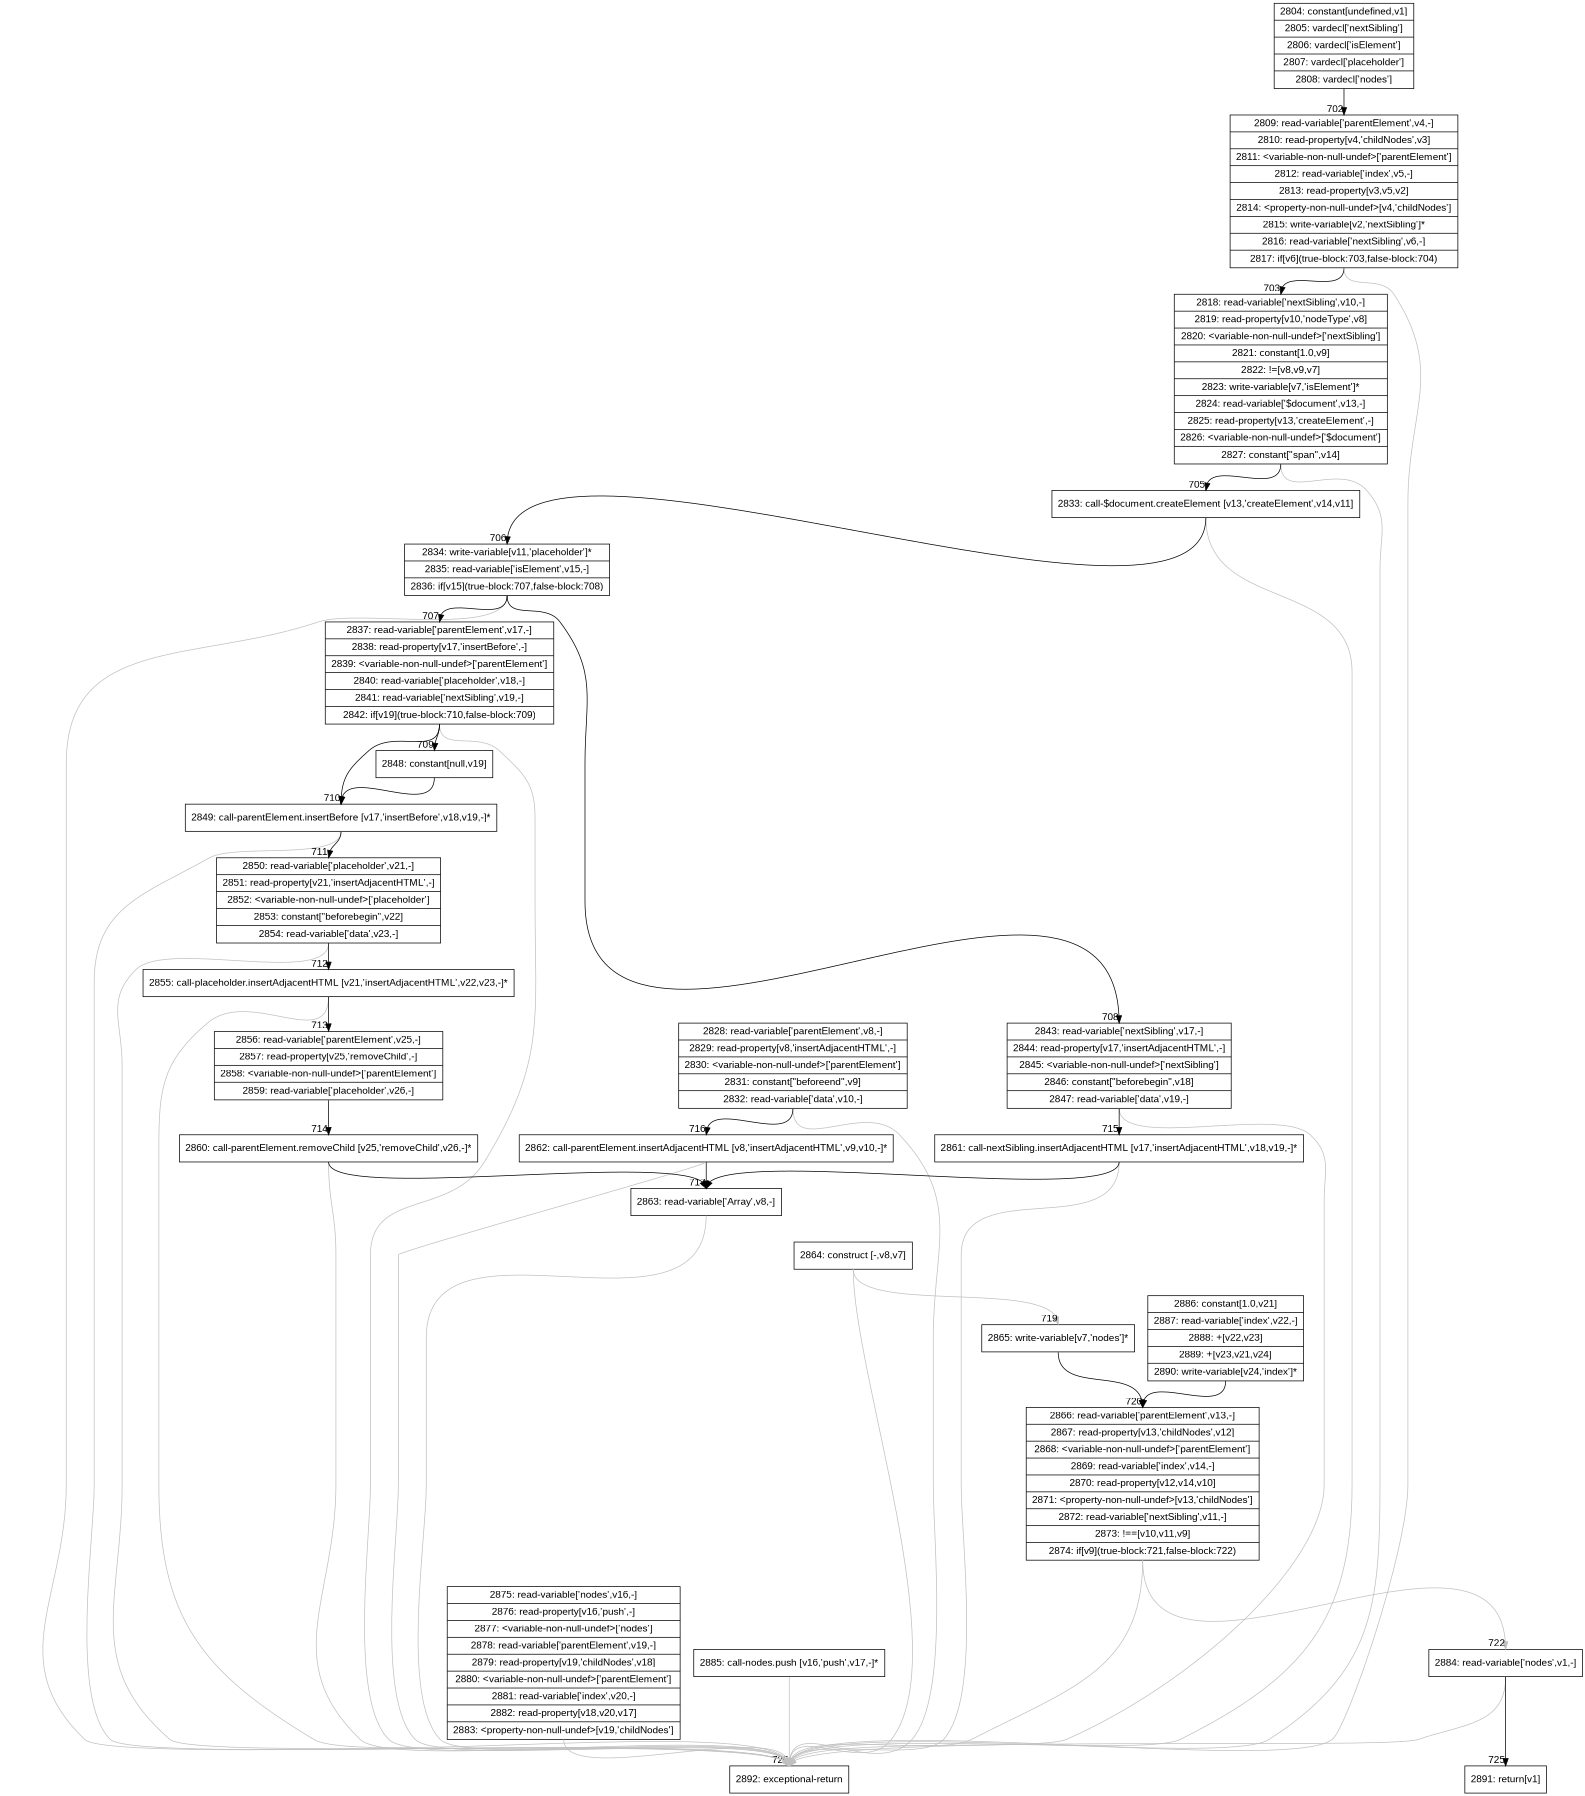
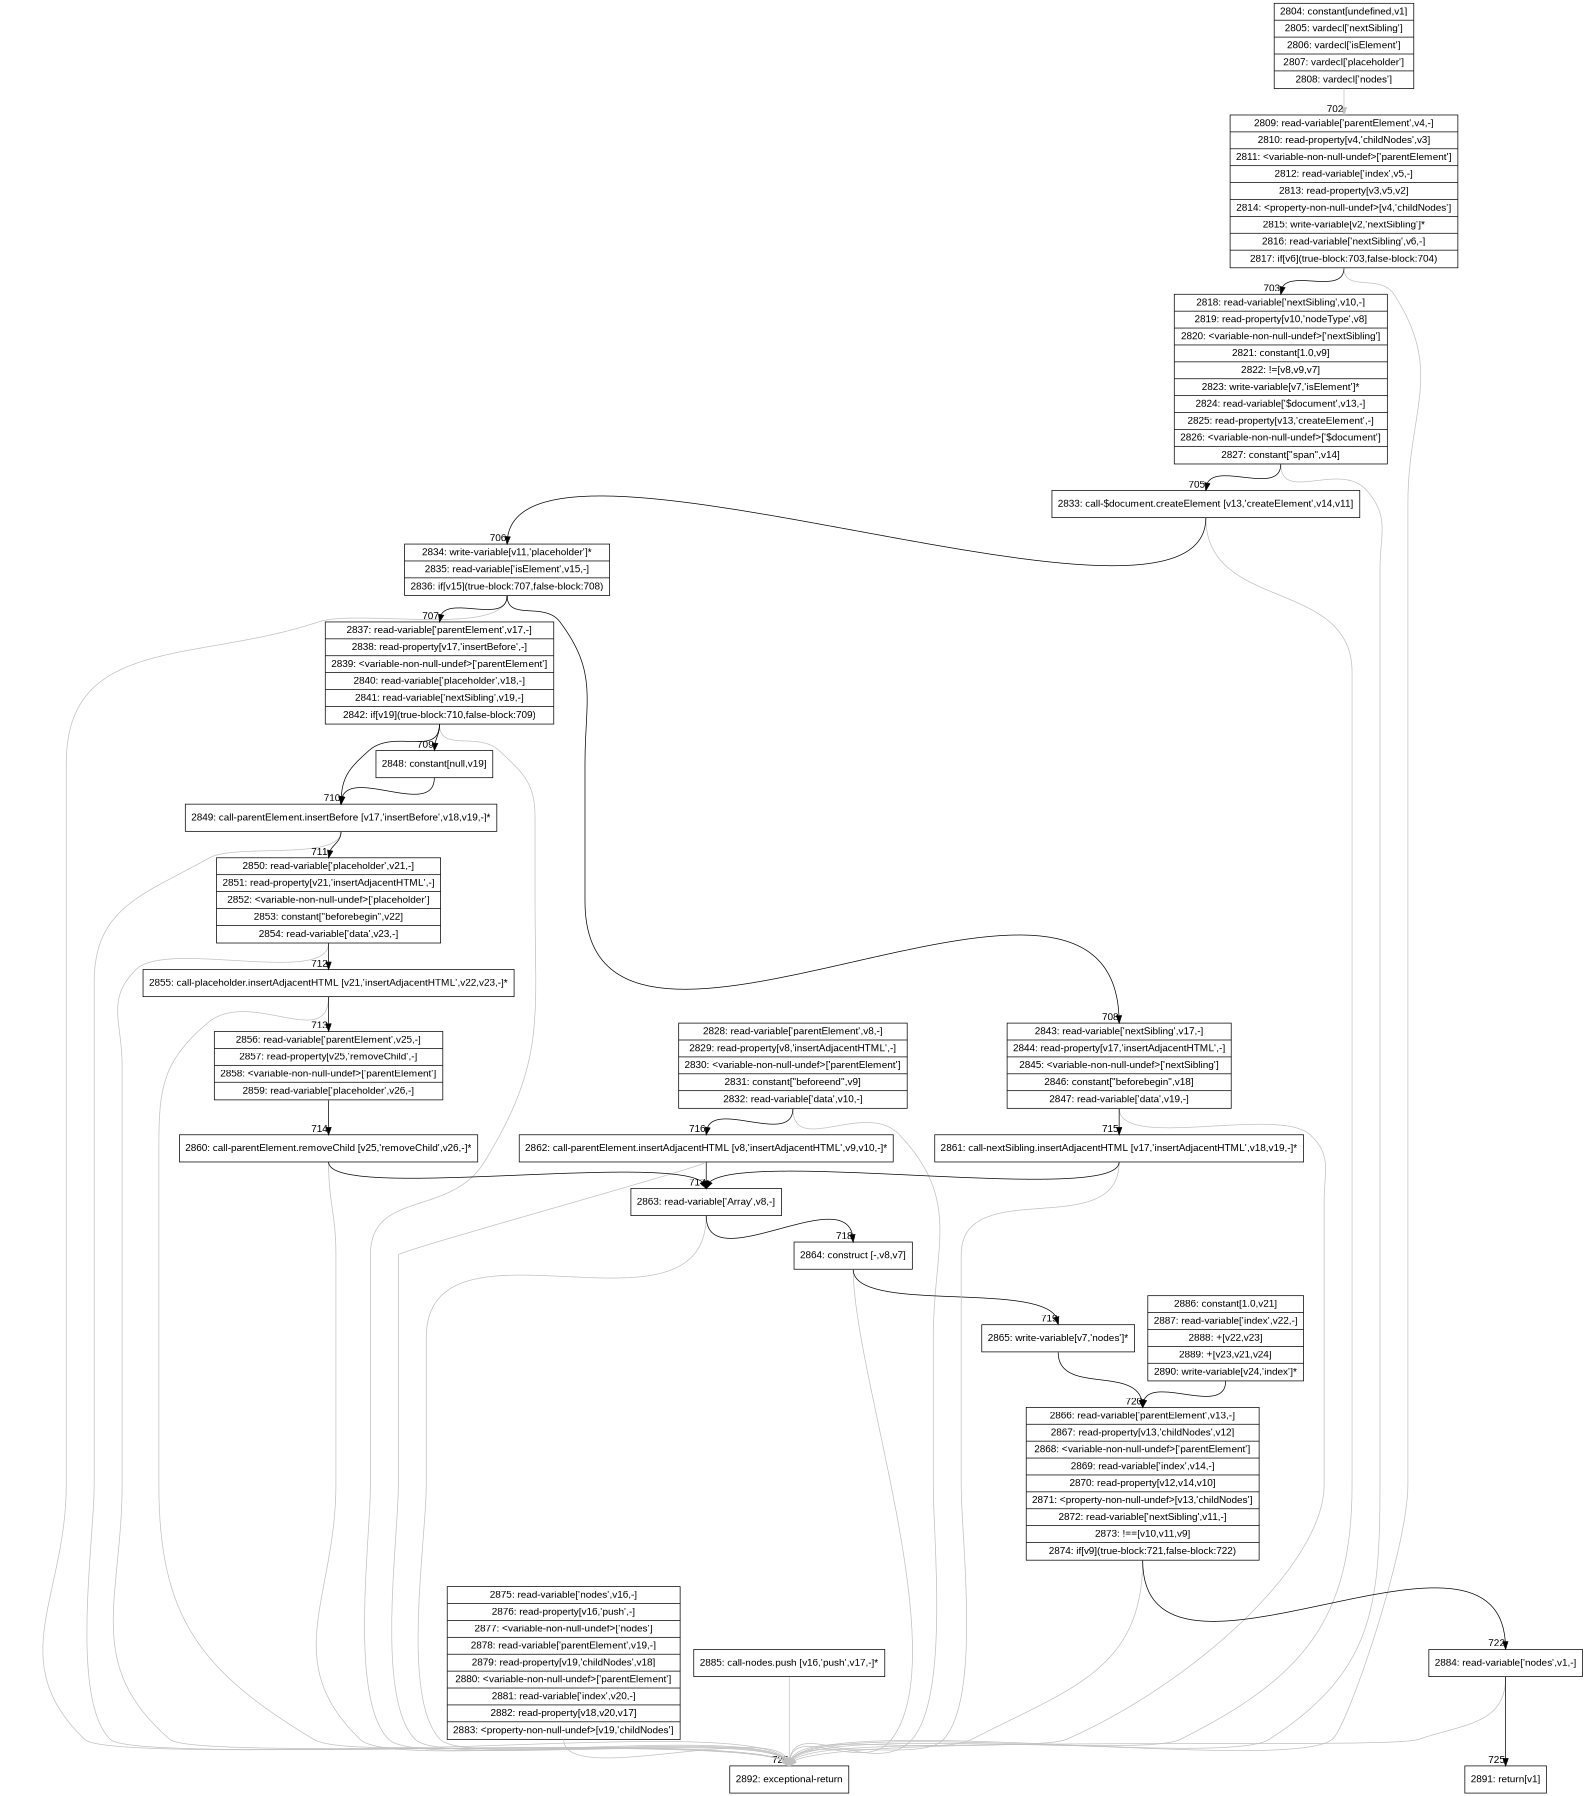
edge "2804: constant[undefined,v1]" -> "2809: read-variable['parentElement',v4,-]": color black -> gray
edge "2863: read-variable['Array',v8,-]" -> "2864: construct [-,v8,v7]": added
edge "2864: construct [-,v8,v7]" -> "2865: write-variable[v7,'nodes']*": color gray -> black
edge "2866: read-variable['parentElement',v13,-]" -> "2884: read-variable['nodes',v1,-]": color gray -> black
